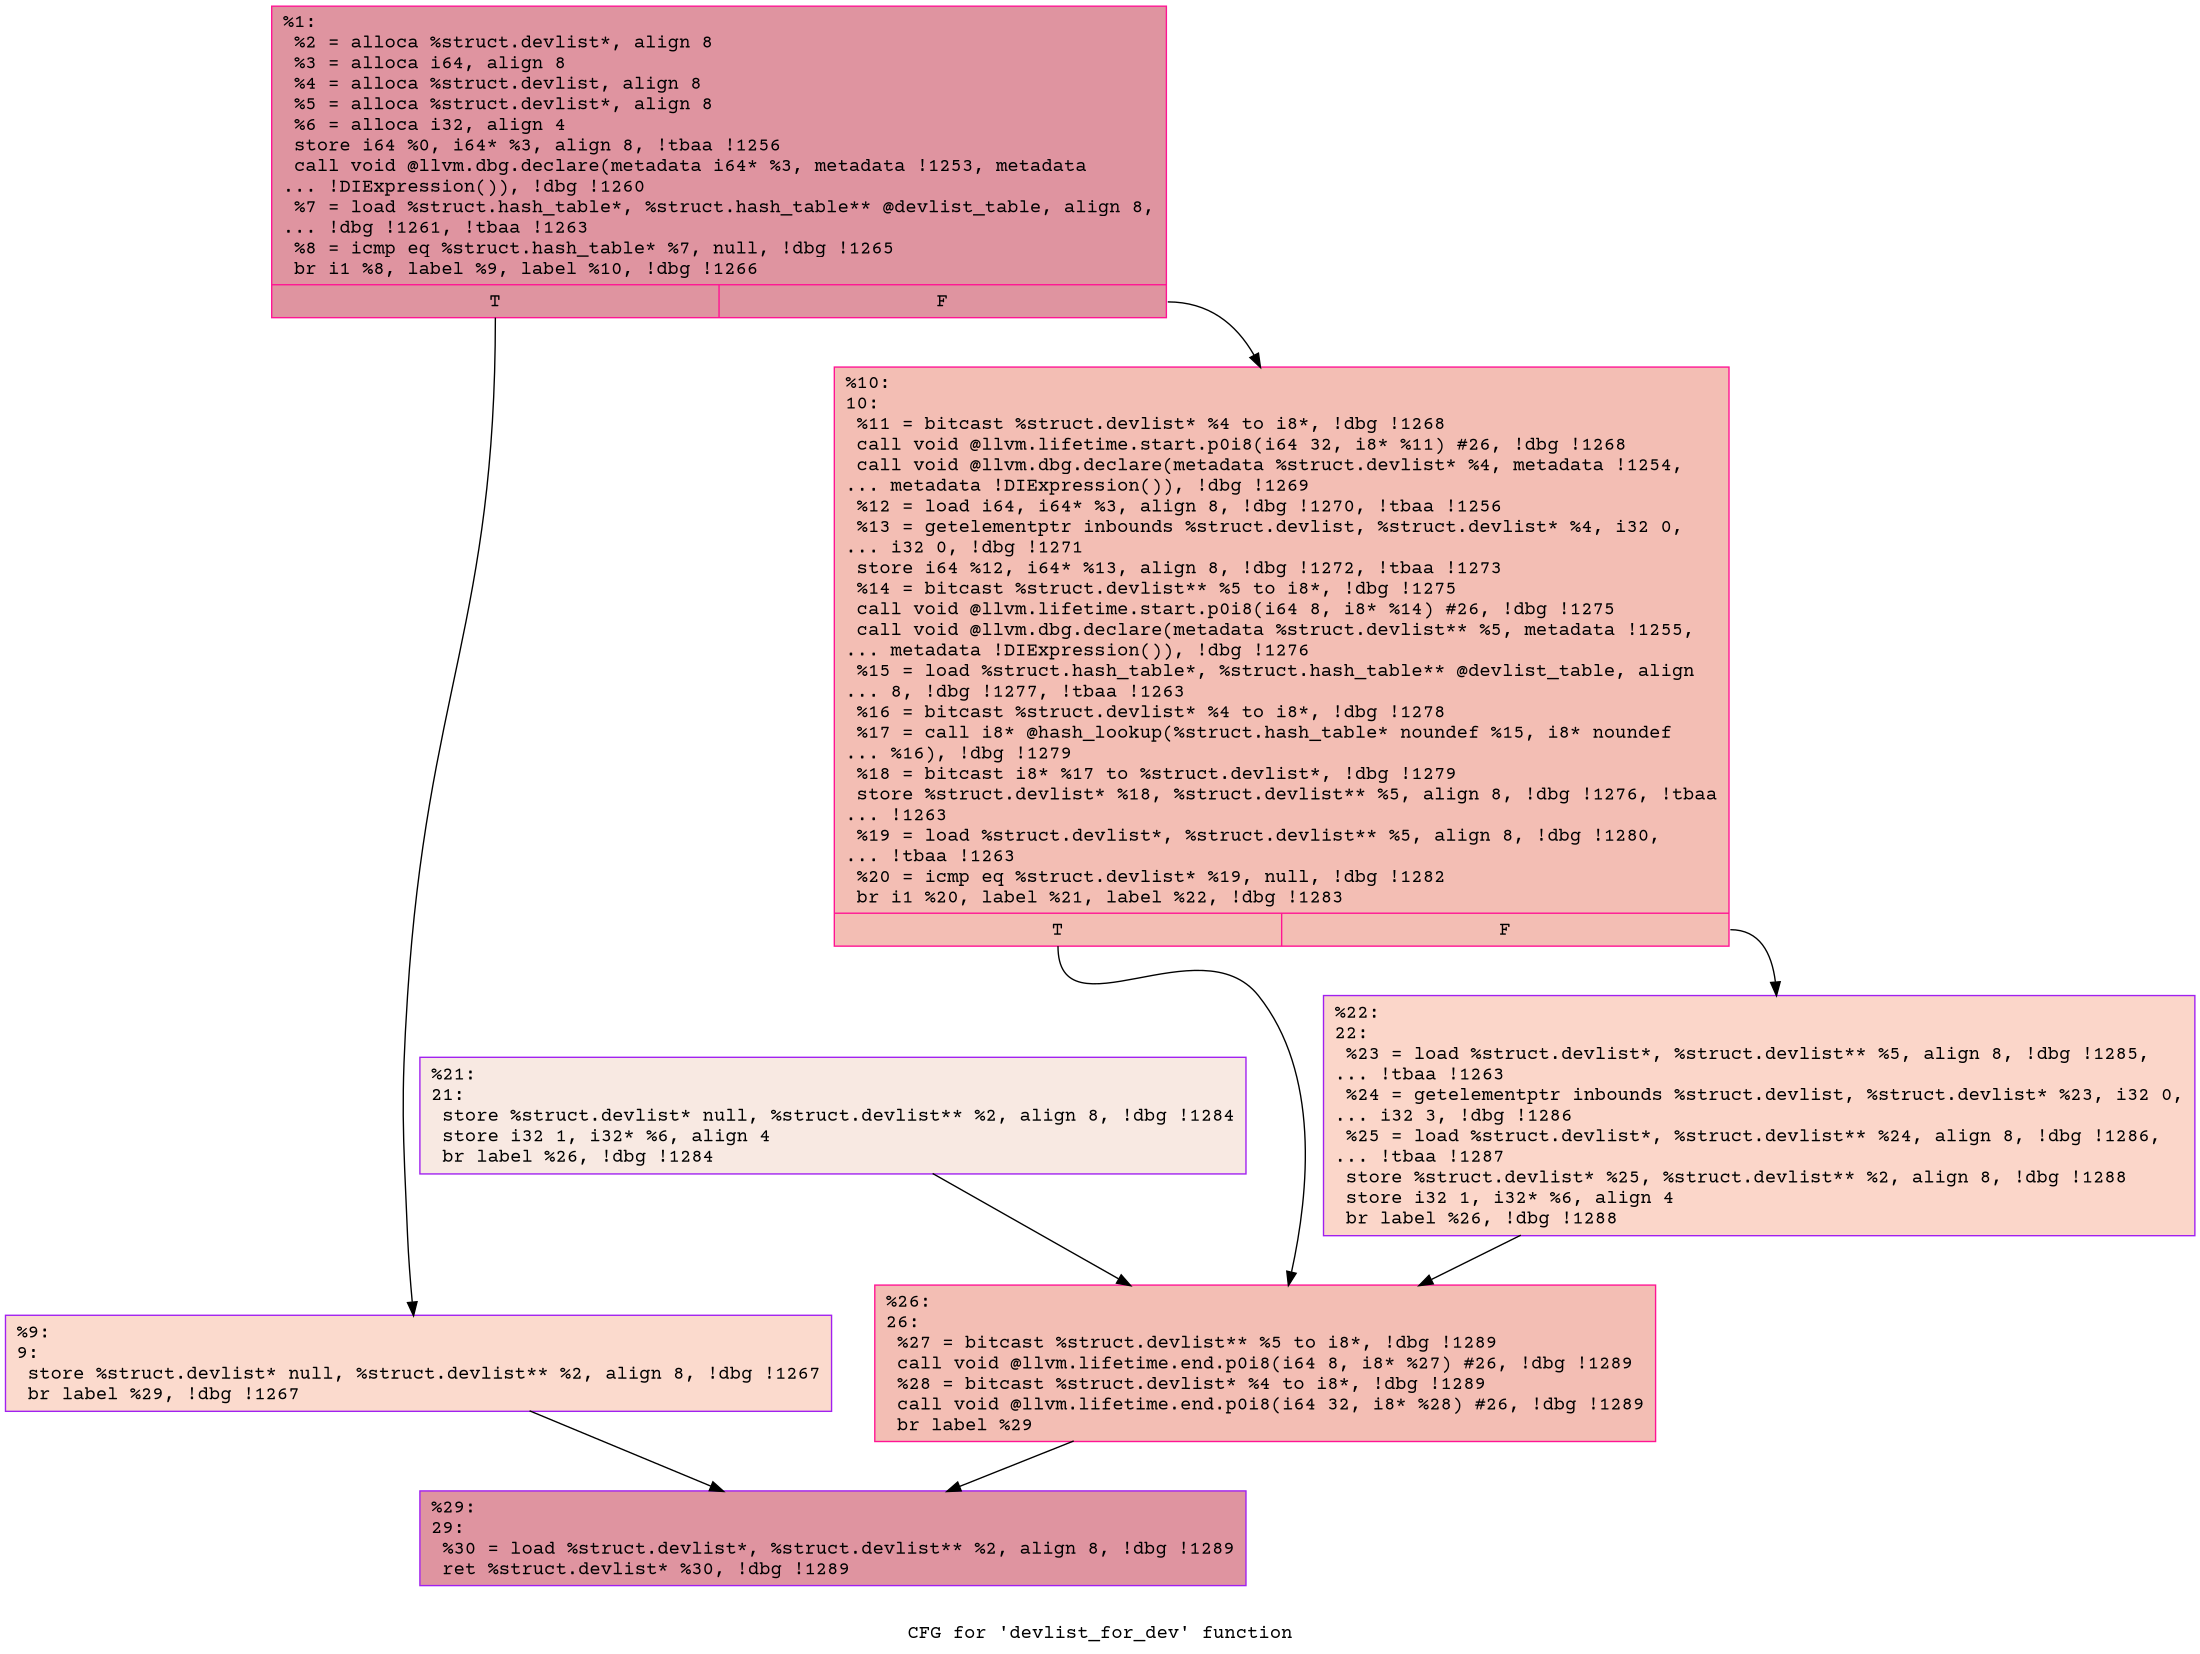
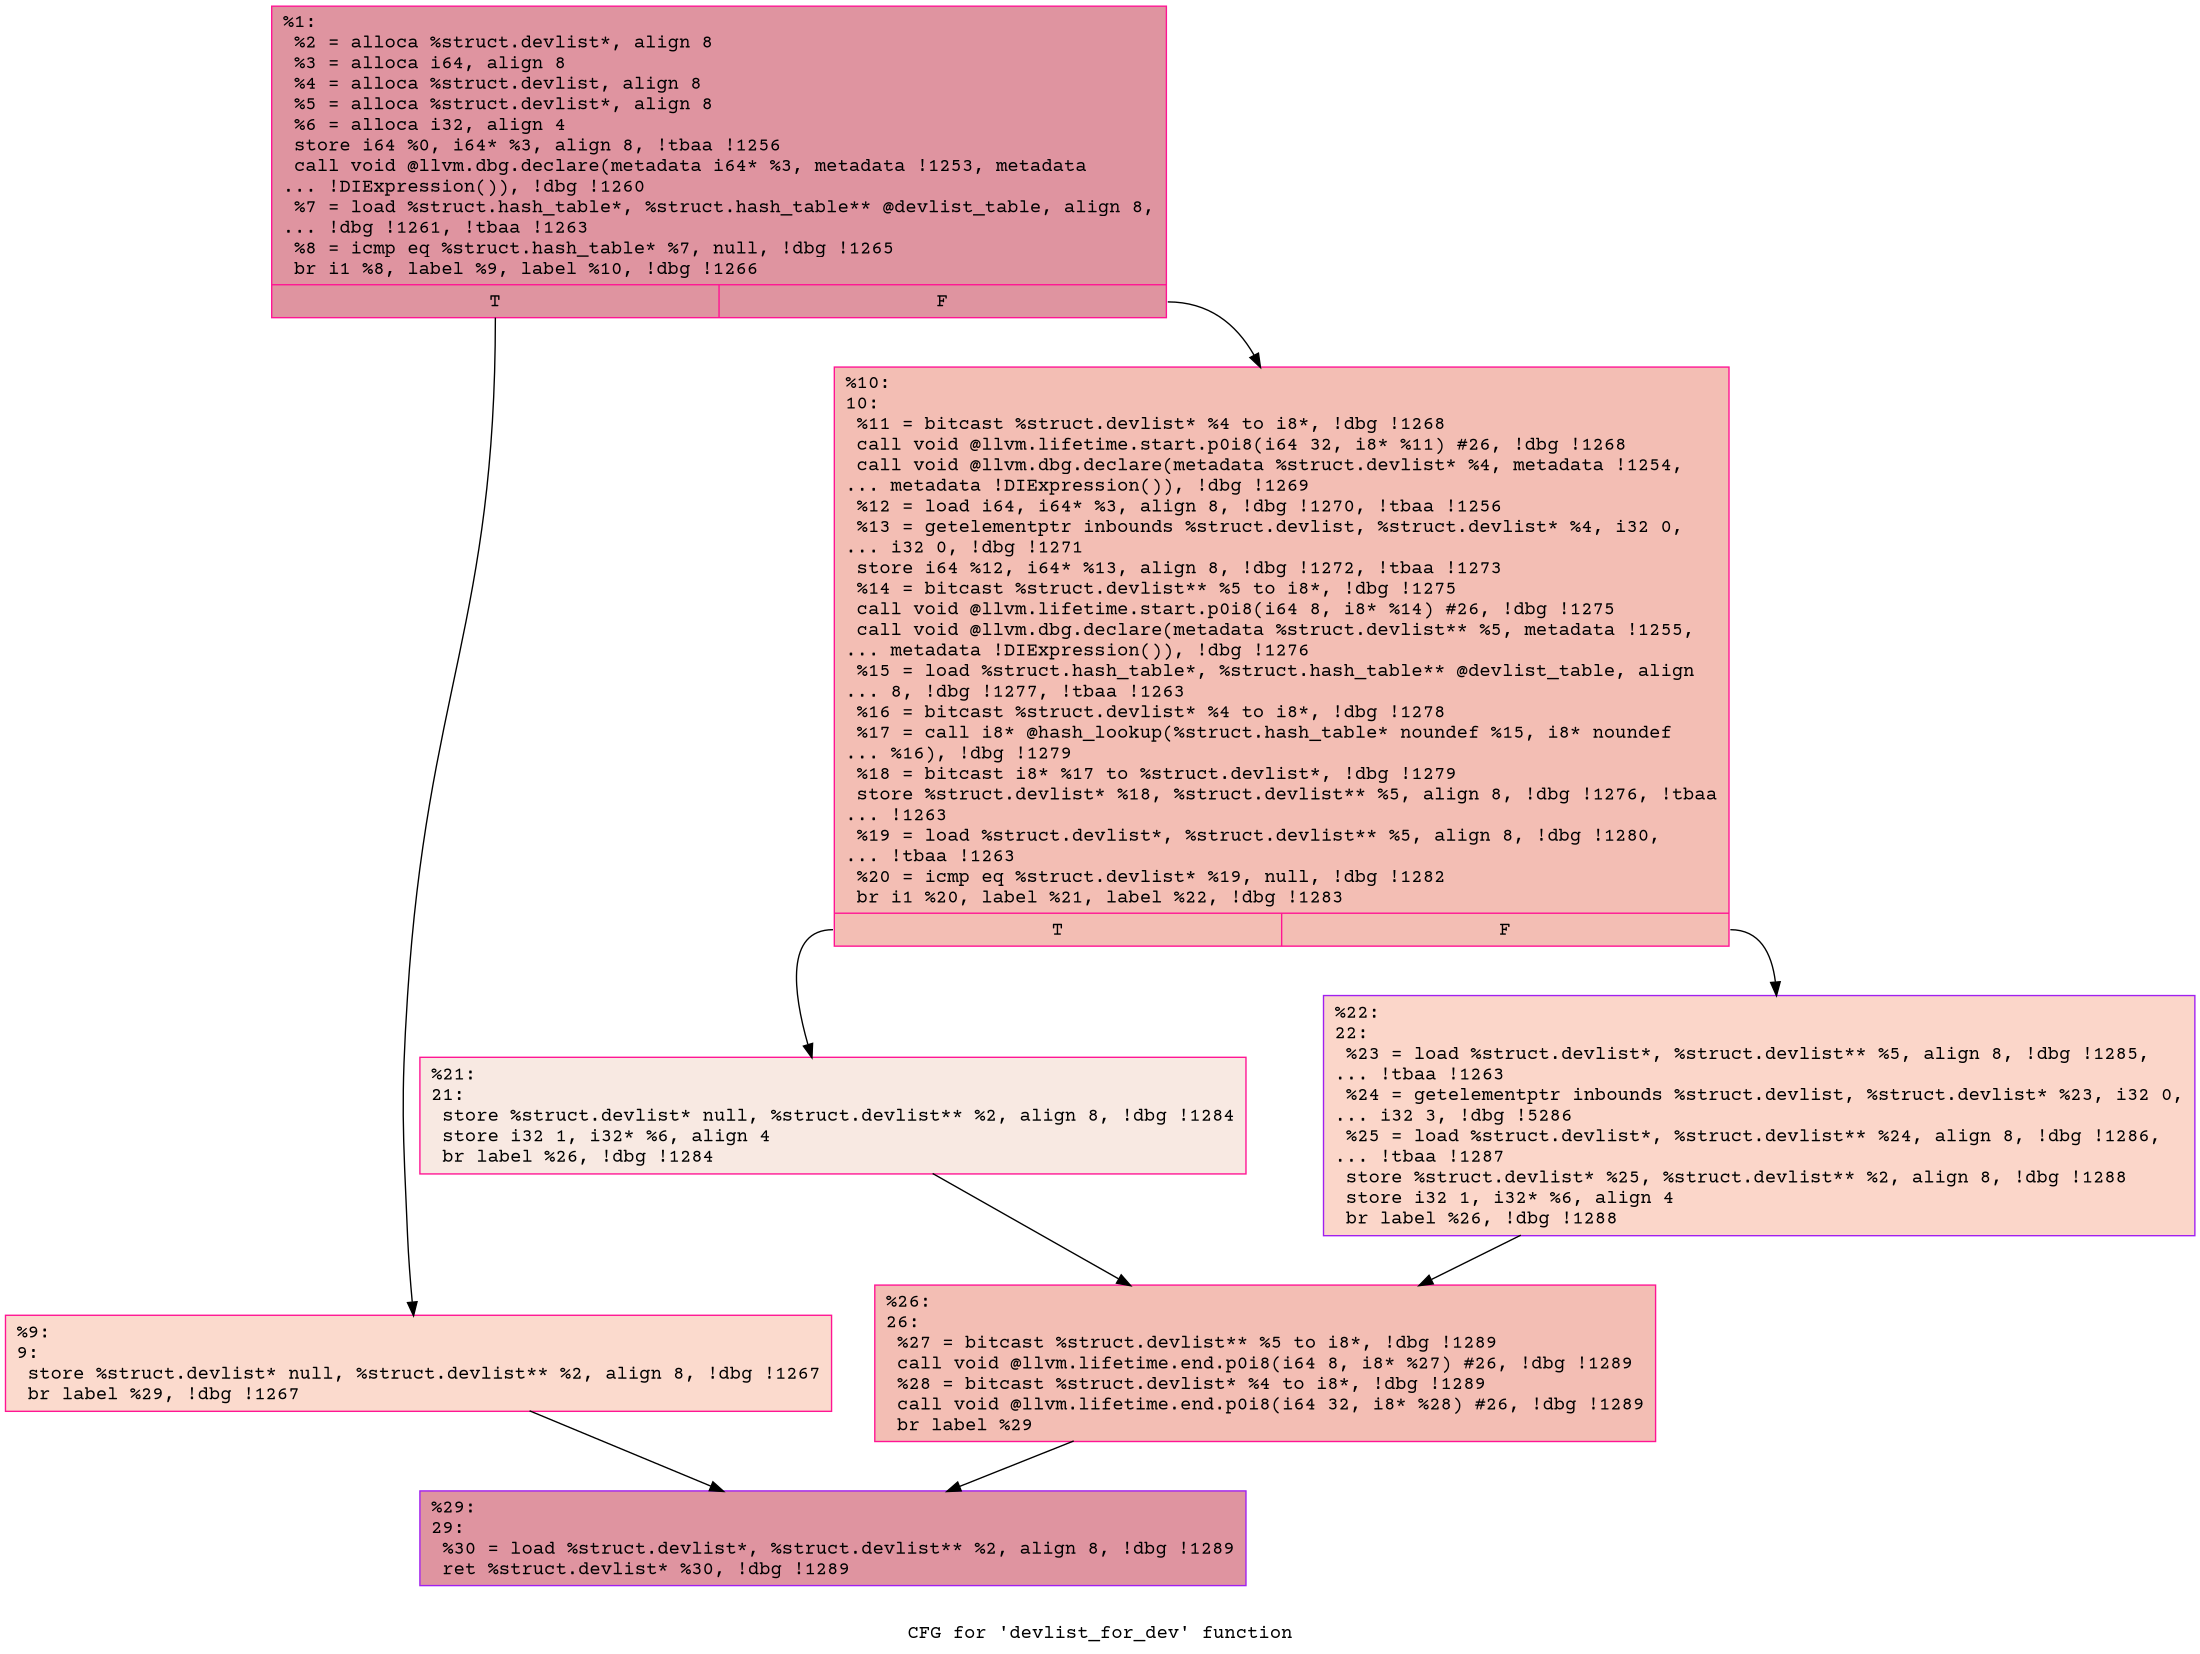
edge "%10:" -> "%26:": now "%10:" -> "%21:"
node "%22:": text "... i32 3, !dbg !1286" -> "... i32 3, !dbg !5286"
node "%21:": color purple -> deeppink
node "%9:": color purple -> deeppink
